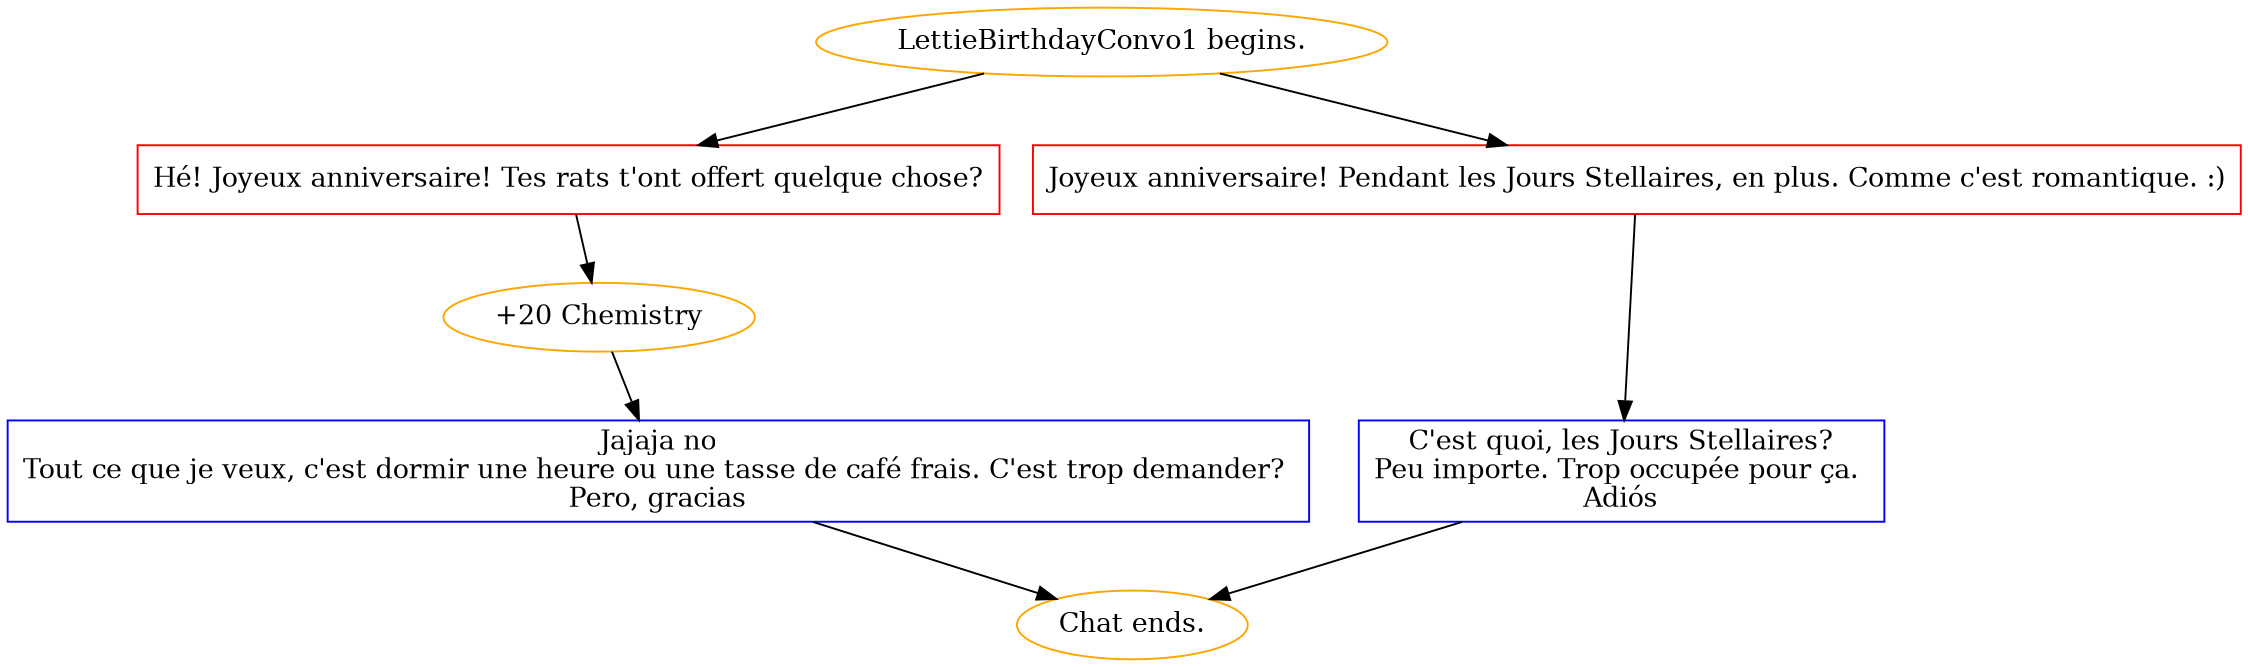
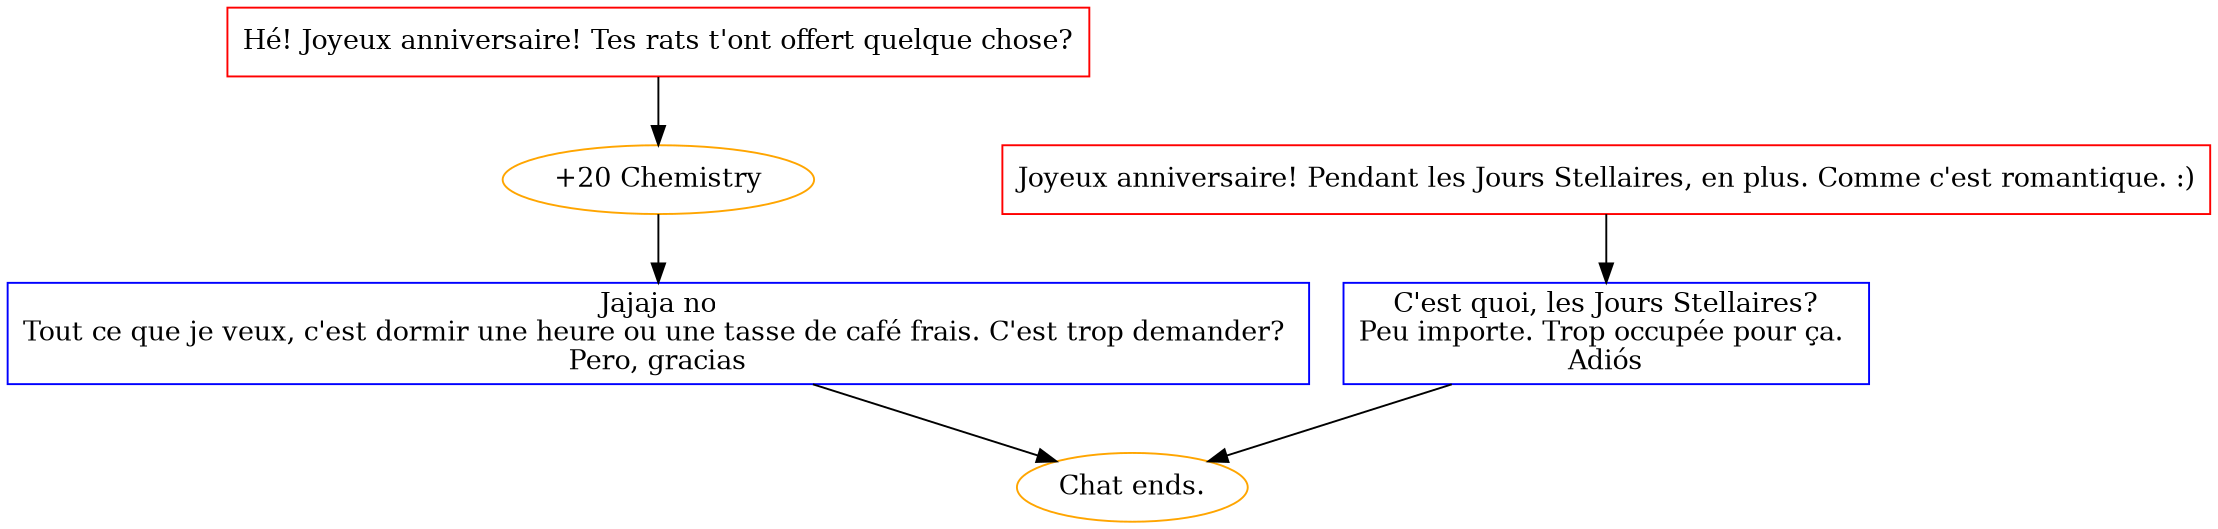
node "LettieBirthdayConvo1 begins.": removed
